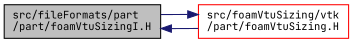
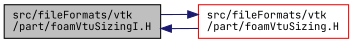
node "src/fileFormats/part /part/foamVtuSizingI.H": label "src/fileFormats/part /part/foamVtuSizingI.H" -> "src/fileFormats/vtk /part/foamVtuSizingI.H"
node "src/foamVtuSizing/vtk /part/foamVtuSizing.H": label "src/foamVtuSizing/vtk /part/foamVtuSizing.H" -> "src/fileFormats/vtk /part/foamVtuSizing.H"
